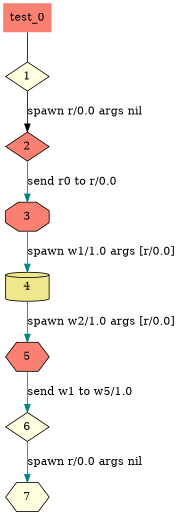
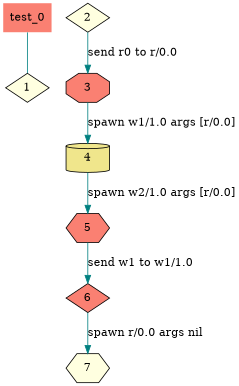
edge "test_0" -- "1": color black -> teal
edge "1" -> "2": removed, label "spawn r/0.0 args nil"
node "2": fillcolor salmon -> lightyellow
edge "5" -> "6": label "send w1 to w5/1.0" -> "send w1 to w1/1.0"
node "6": fillcolor lightyellow -> salmon
